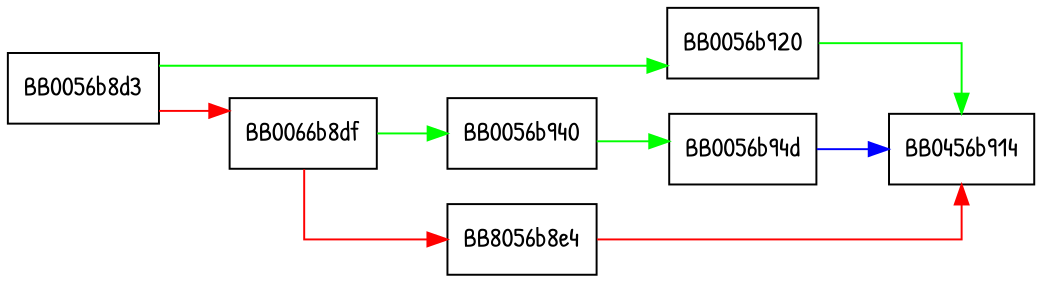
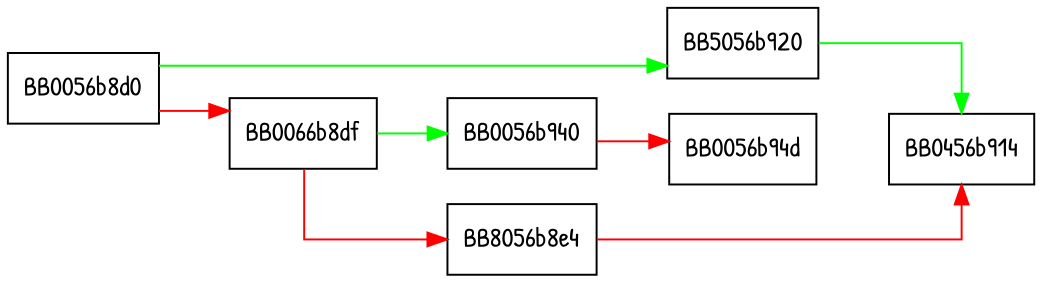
node "BB0056b920": label "BB0056b920" -> "BB5056b920"
node "BB0056b8d3": label "BB0056b8d3" -> "BB0056b8d0"
edge "BB0056b940" -> "BB0056b94d": color green -> red
edge "BB0056b94d" -> "BB0456b914": removed
